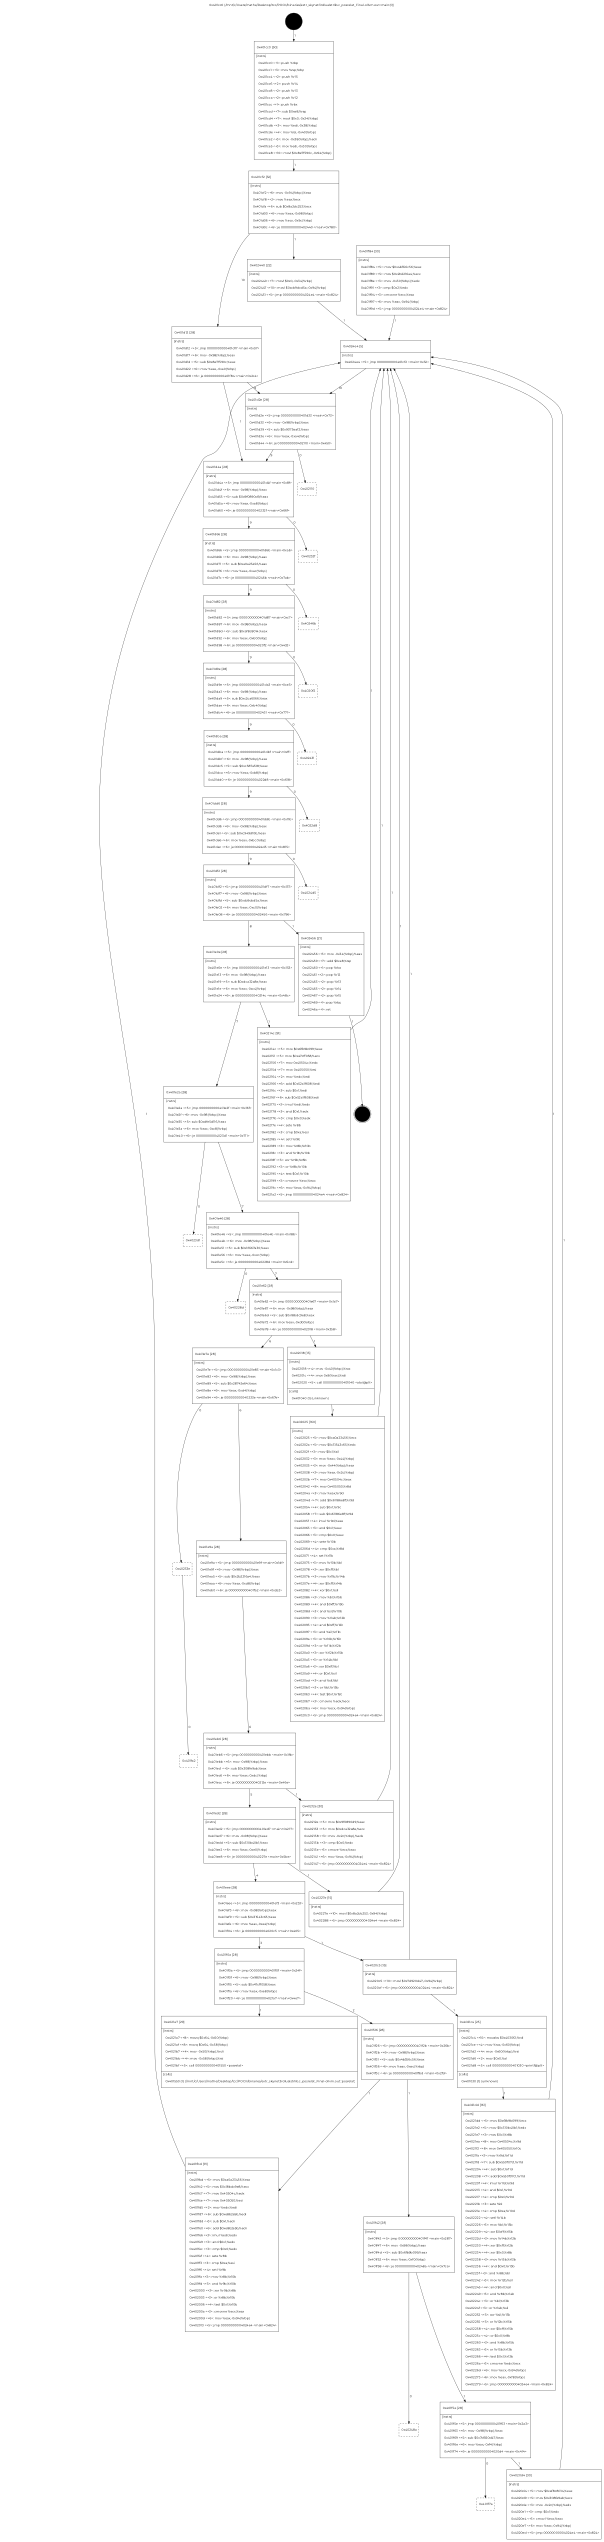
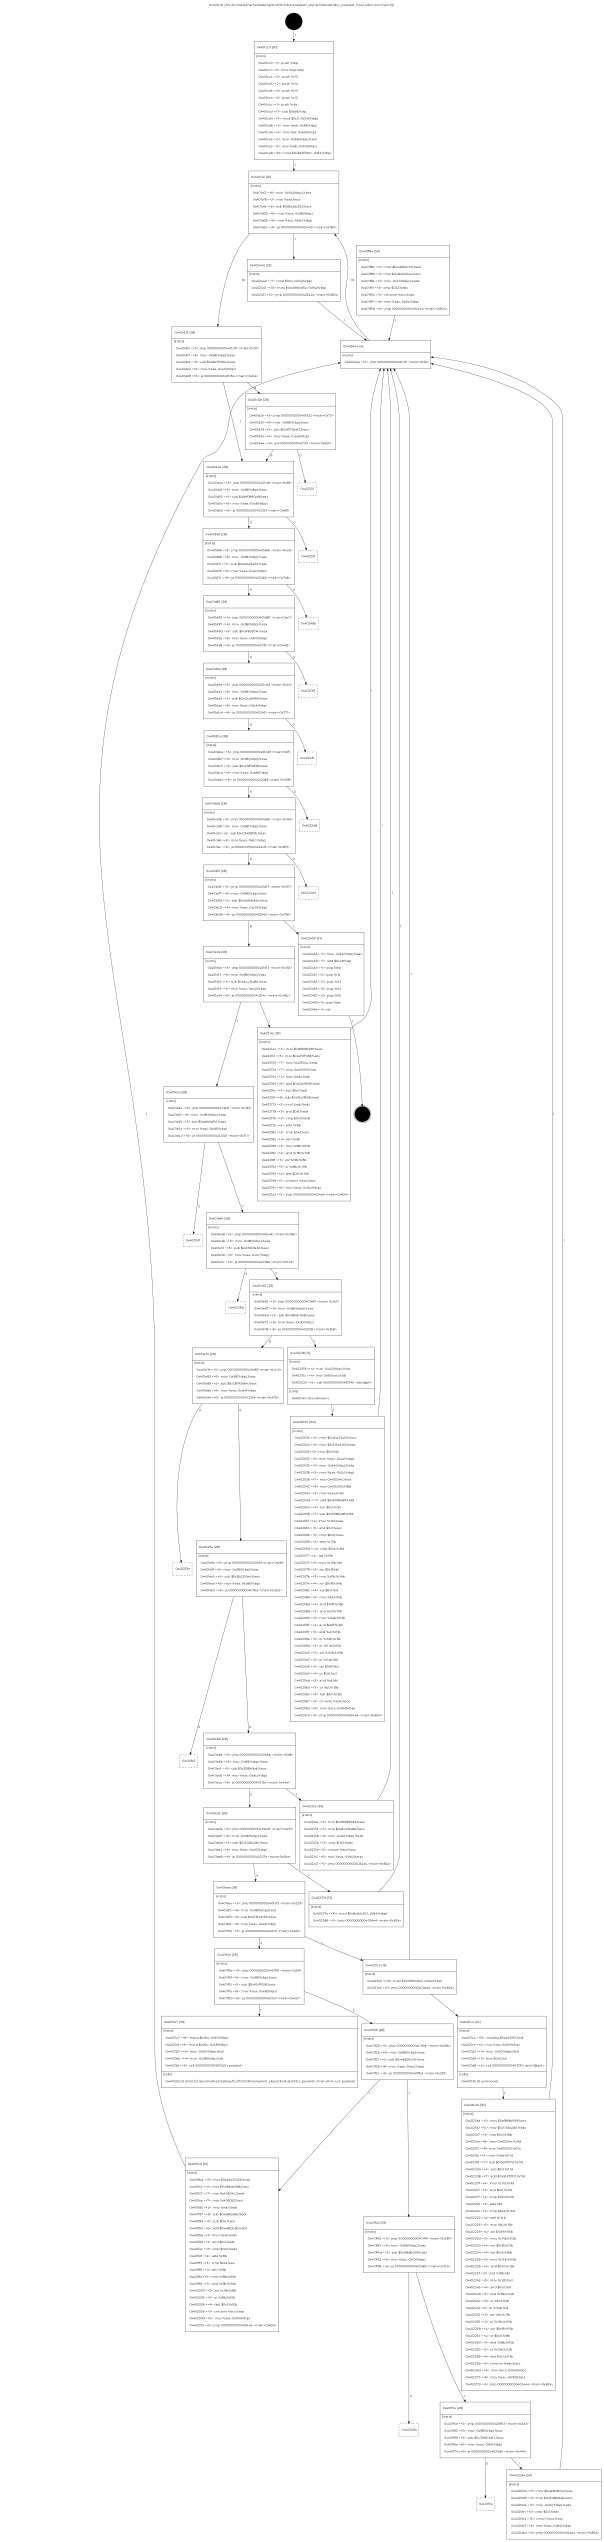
edge "0x4024e4 [5]" -> "0x401d2e [28]": now "0x4024e4 [5]" -> "0x401cf2 [32]"
edge "0x40233e" -> "0x401fa2": now "0x401e9a [28]" -> "0x401fa2"
